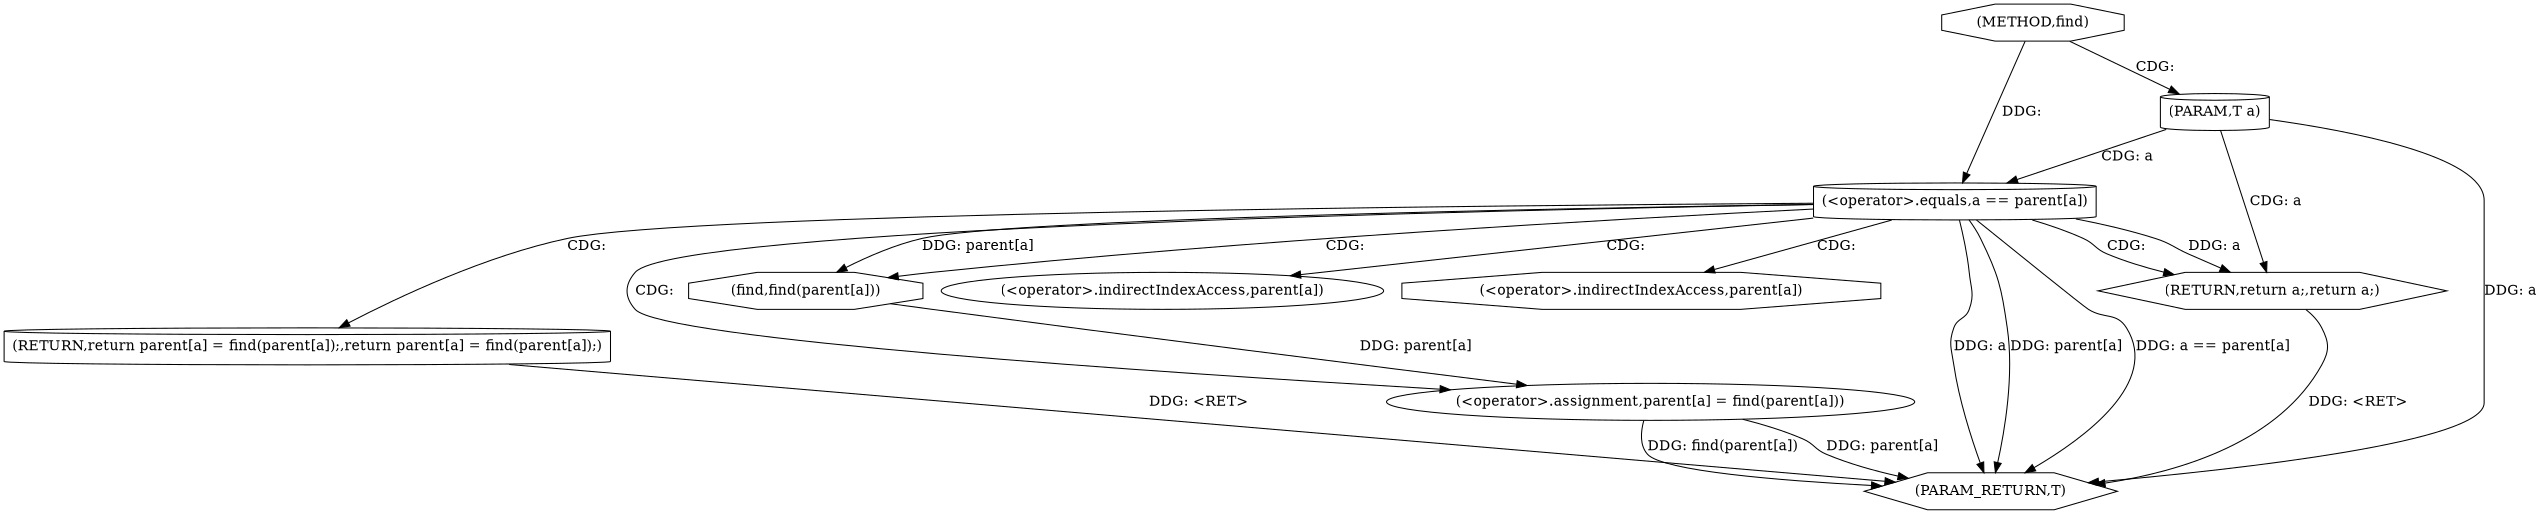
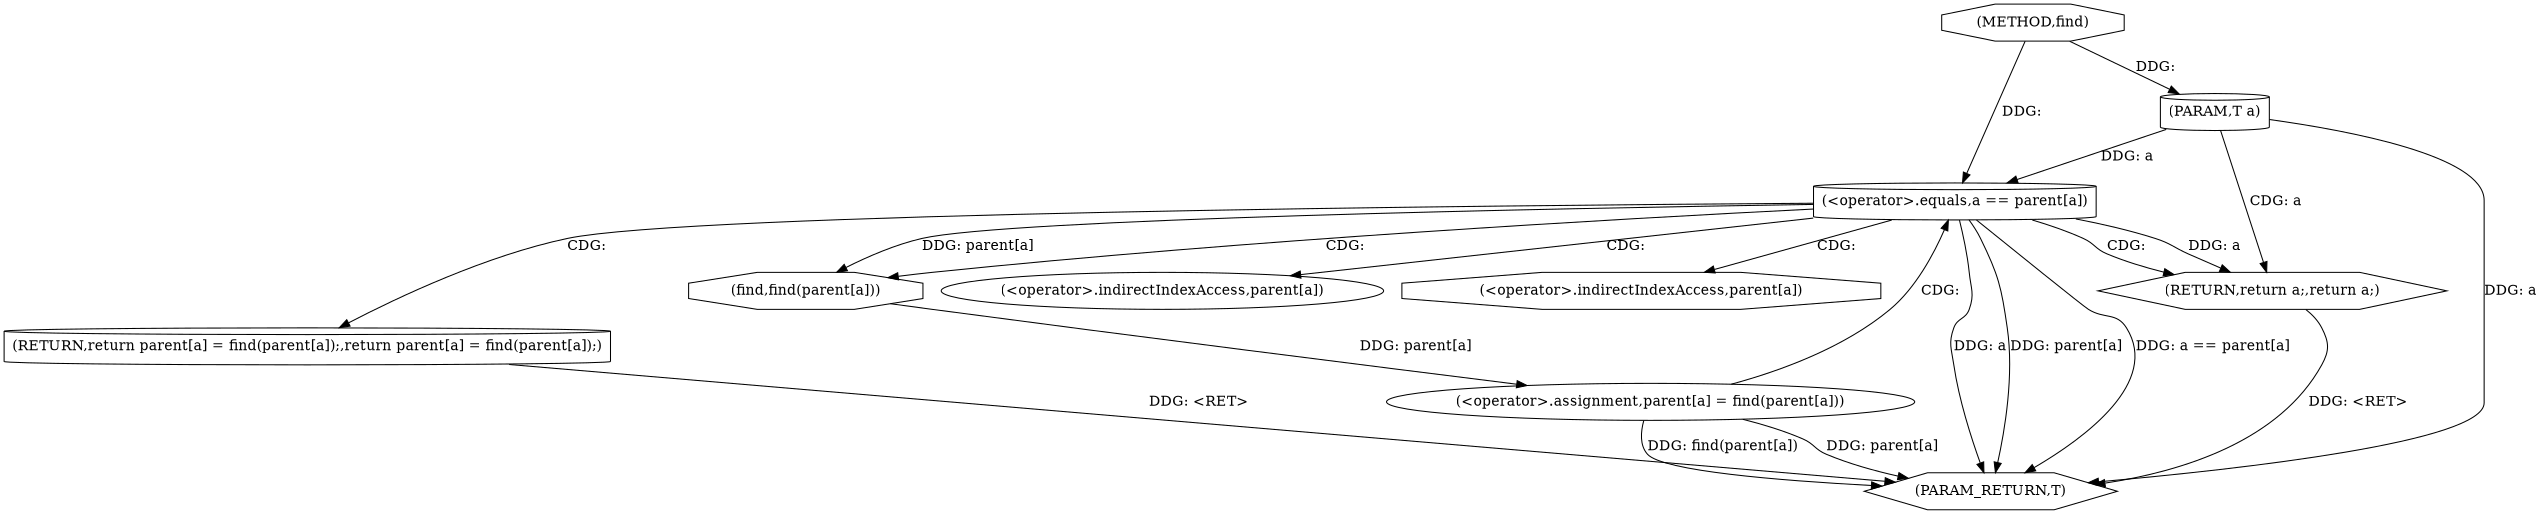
edge "(METHOD,find)" -> "(PARAM,T a)": label "CDG: " -> "DDG: "
edge "(PARAM,T a)" -> "(<operator>.equals,a == parent[a])": label "CDG: a" -> "DDG: a"
edge "(<operator>.equals,a == parent[a])" -> "(<operator>.assignment,parent[a] = find(parent[a]))": reversed
